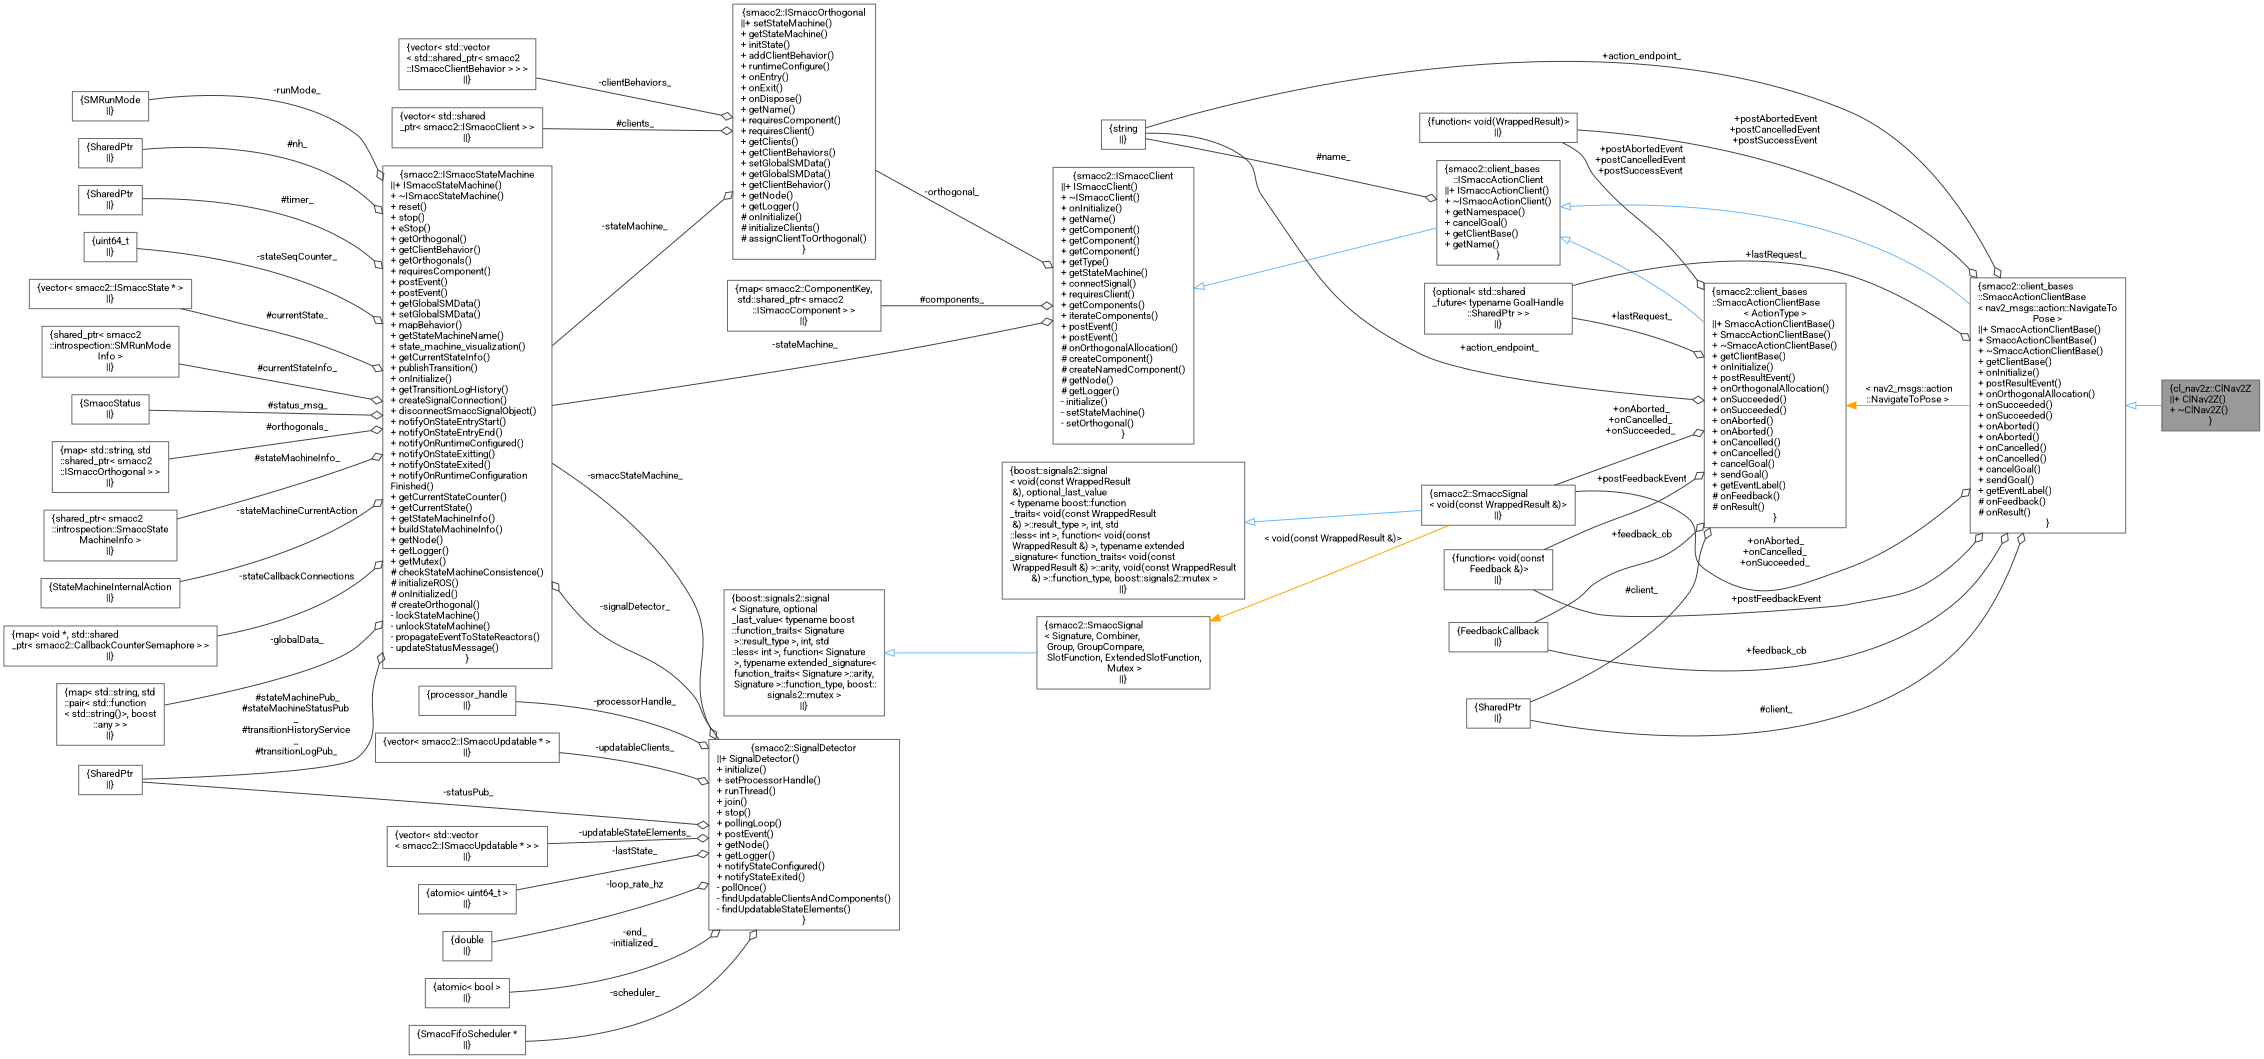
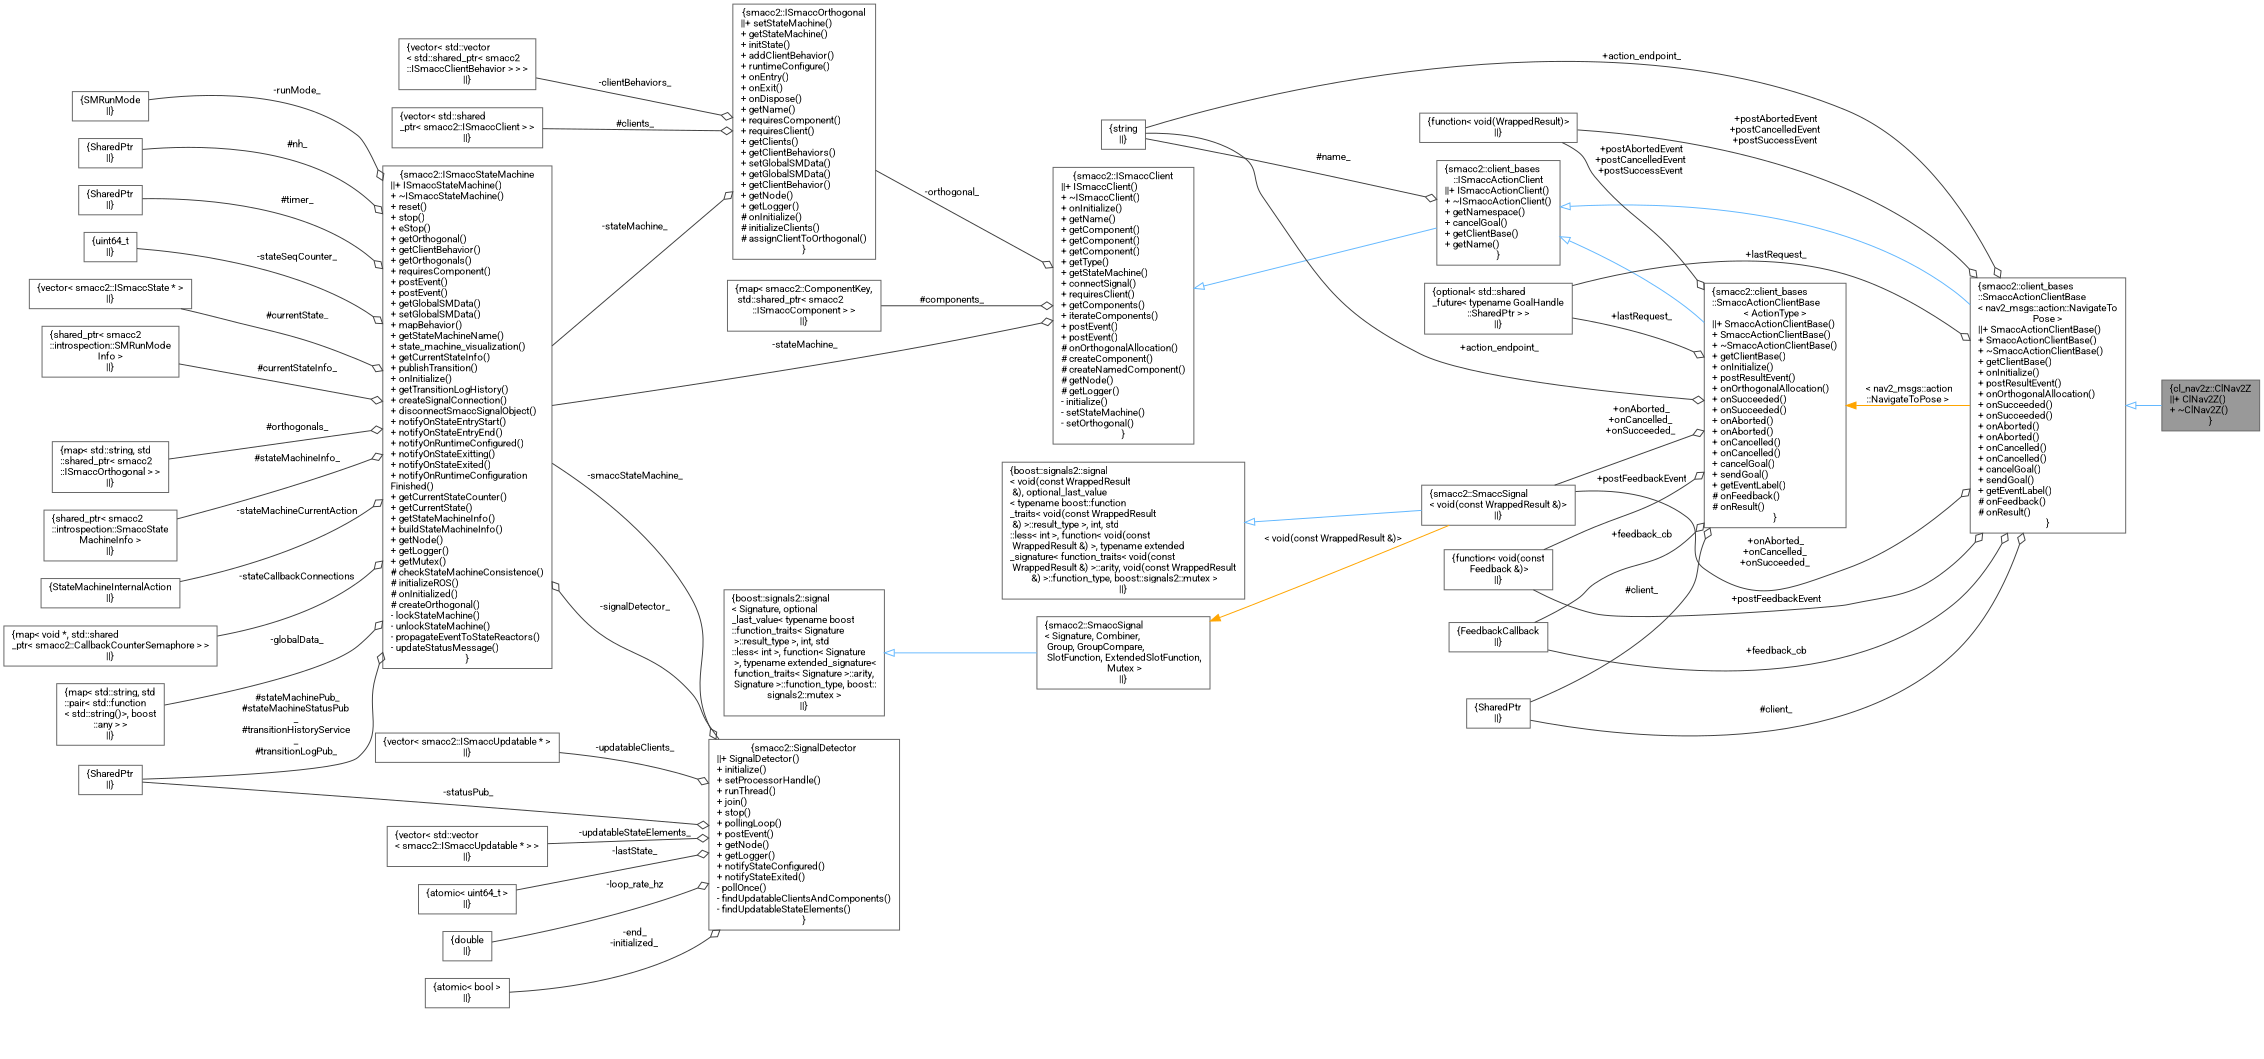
node "{SmaccStatus ||}": removed
node "{processor_handle ||}": removed
node "{SmaccFifoScheduler * ||}": removed
